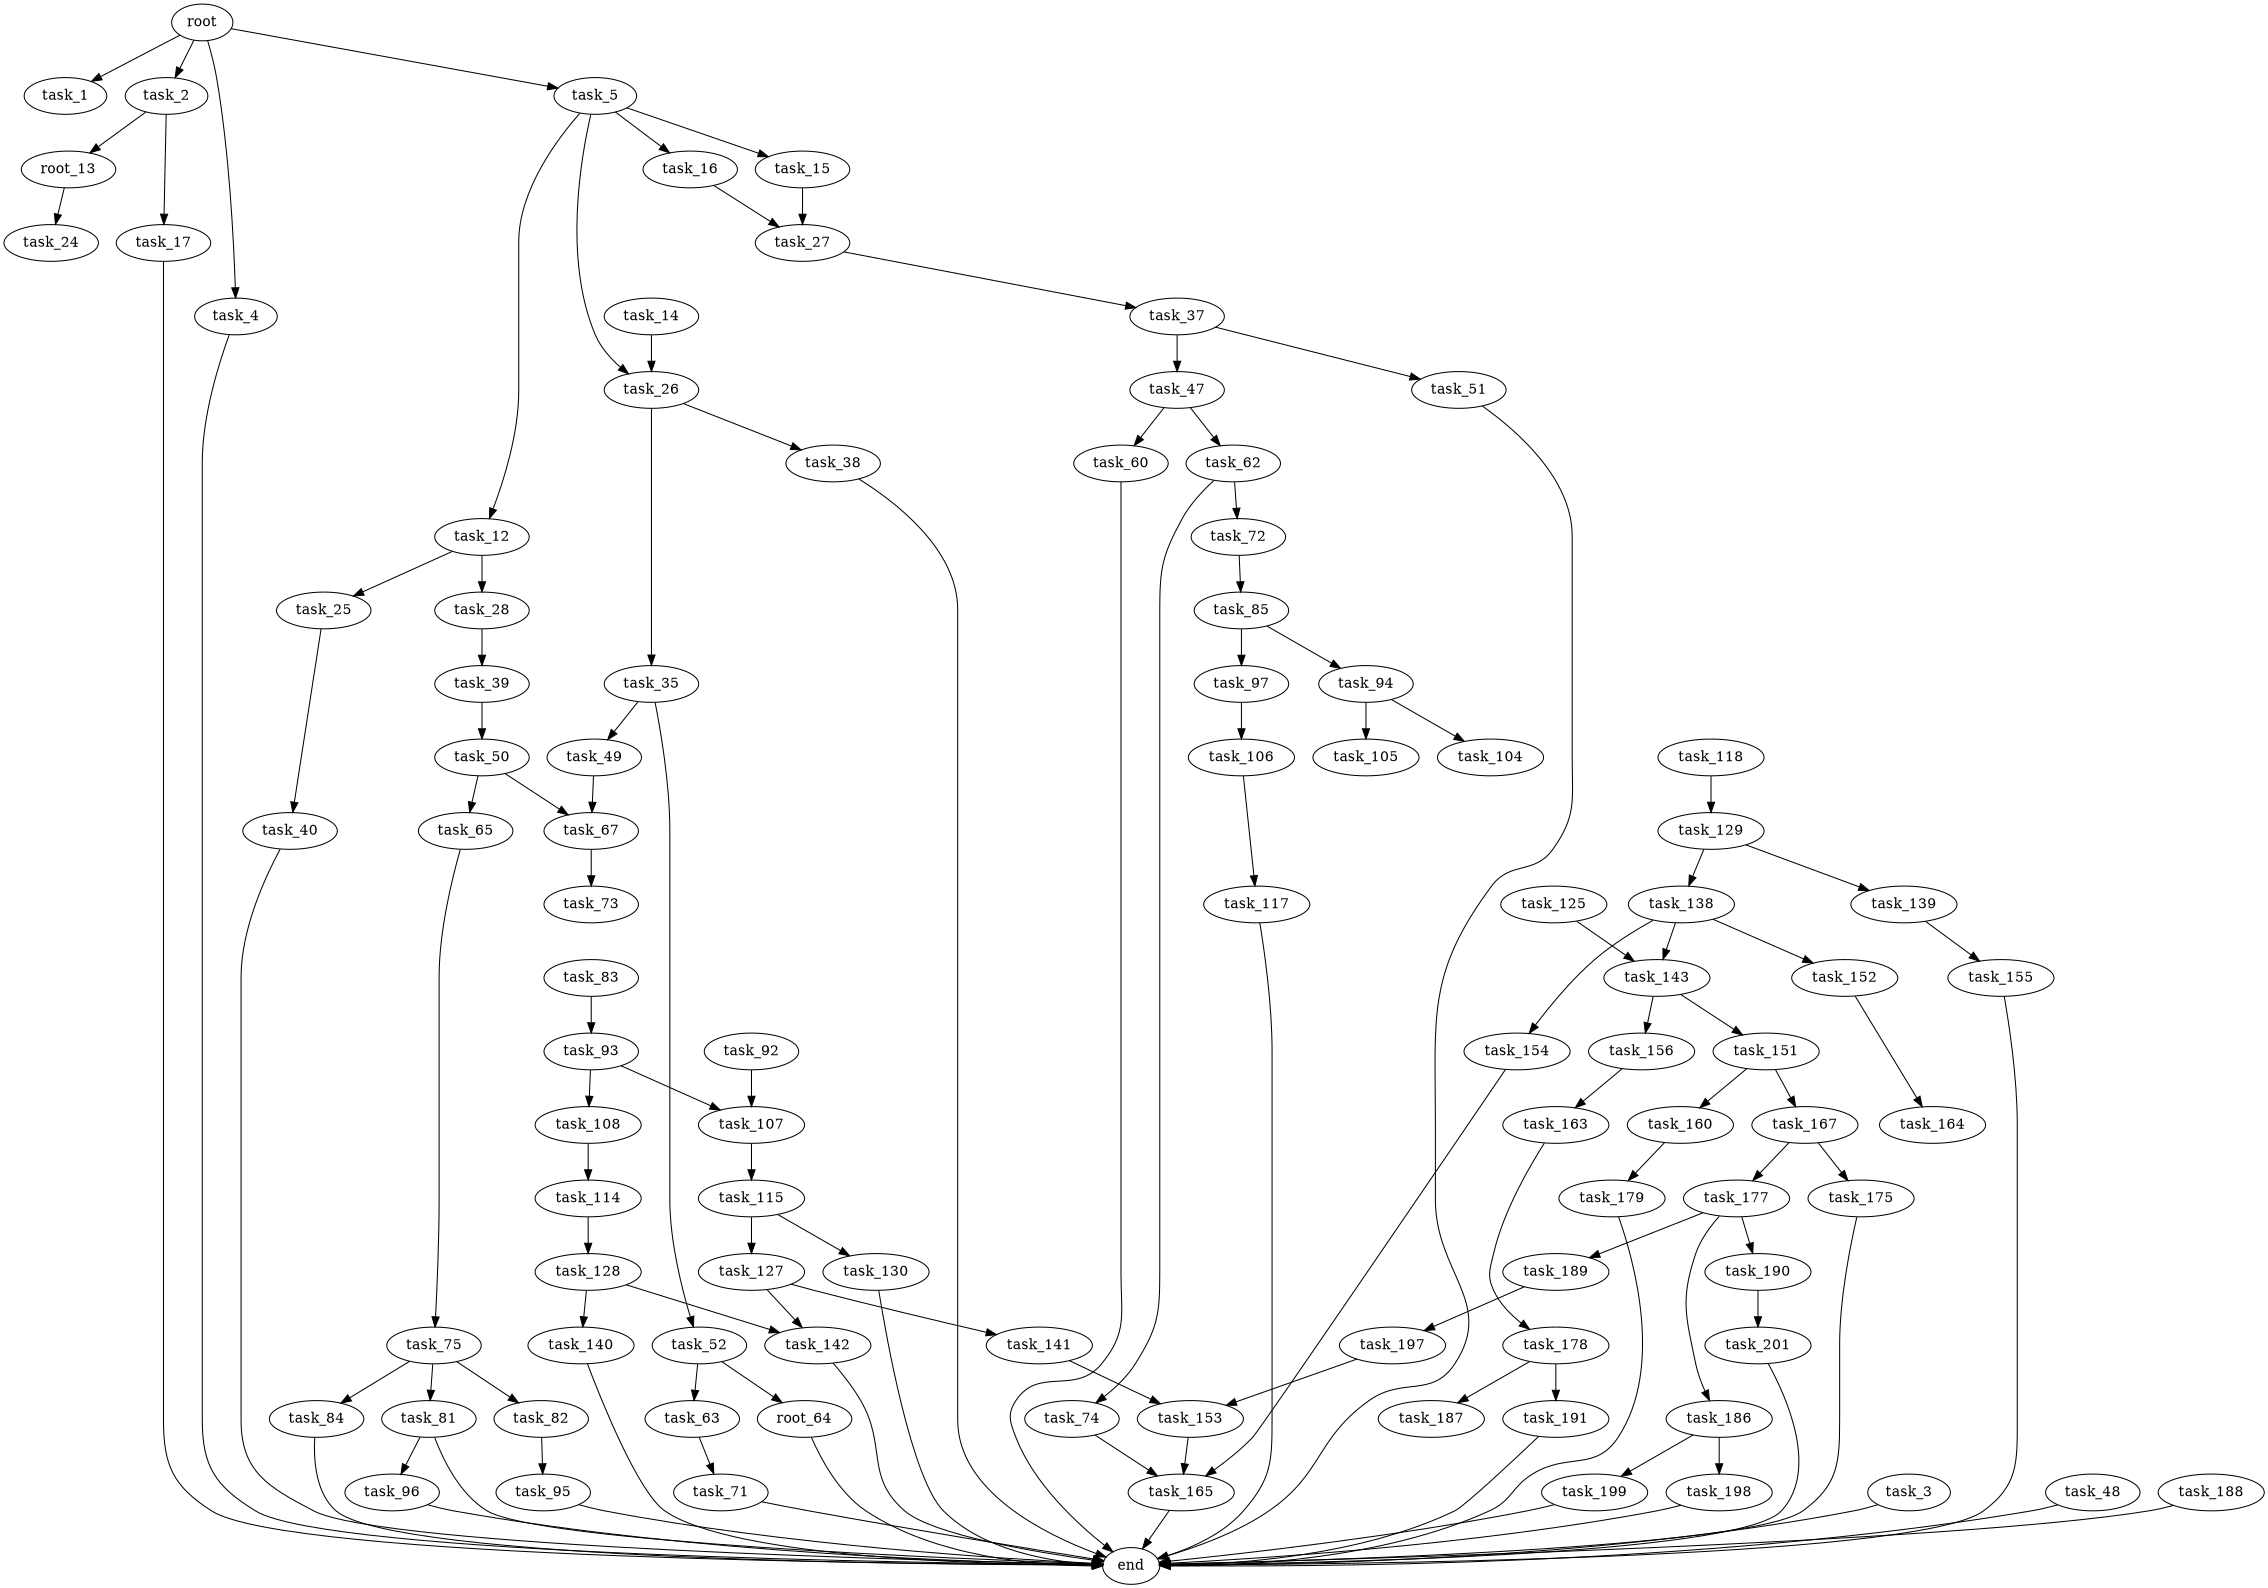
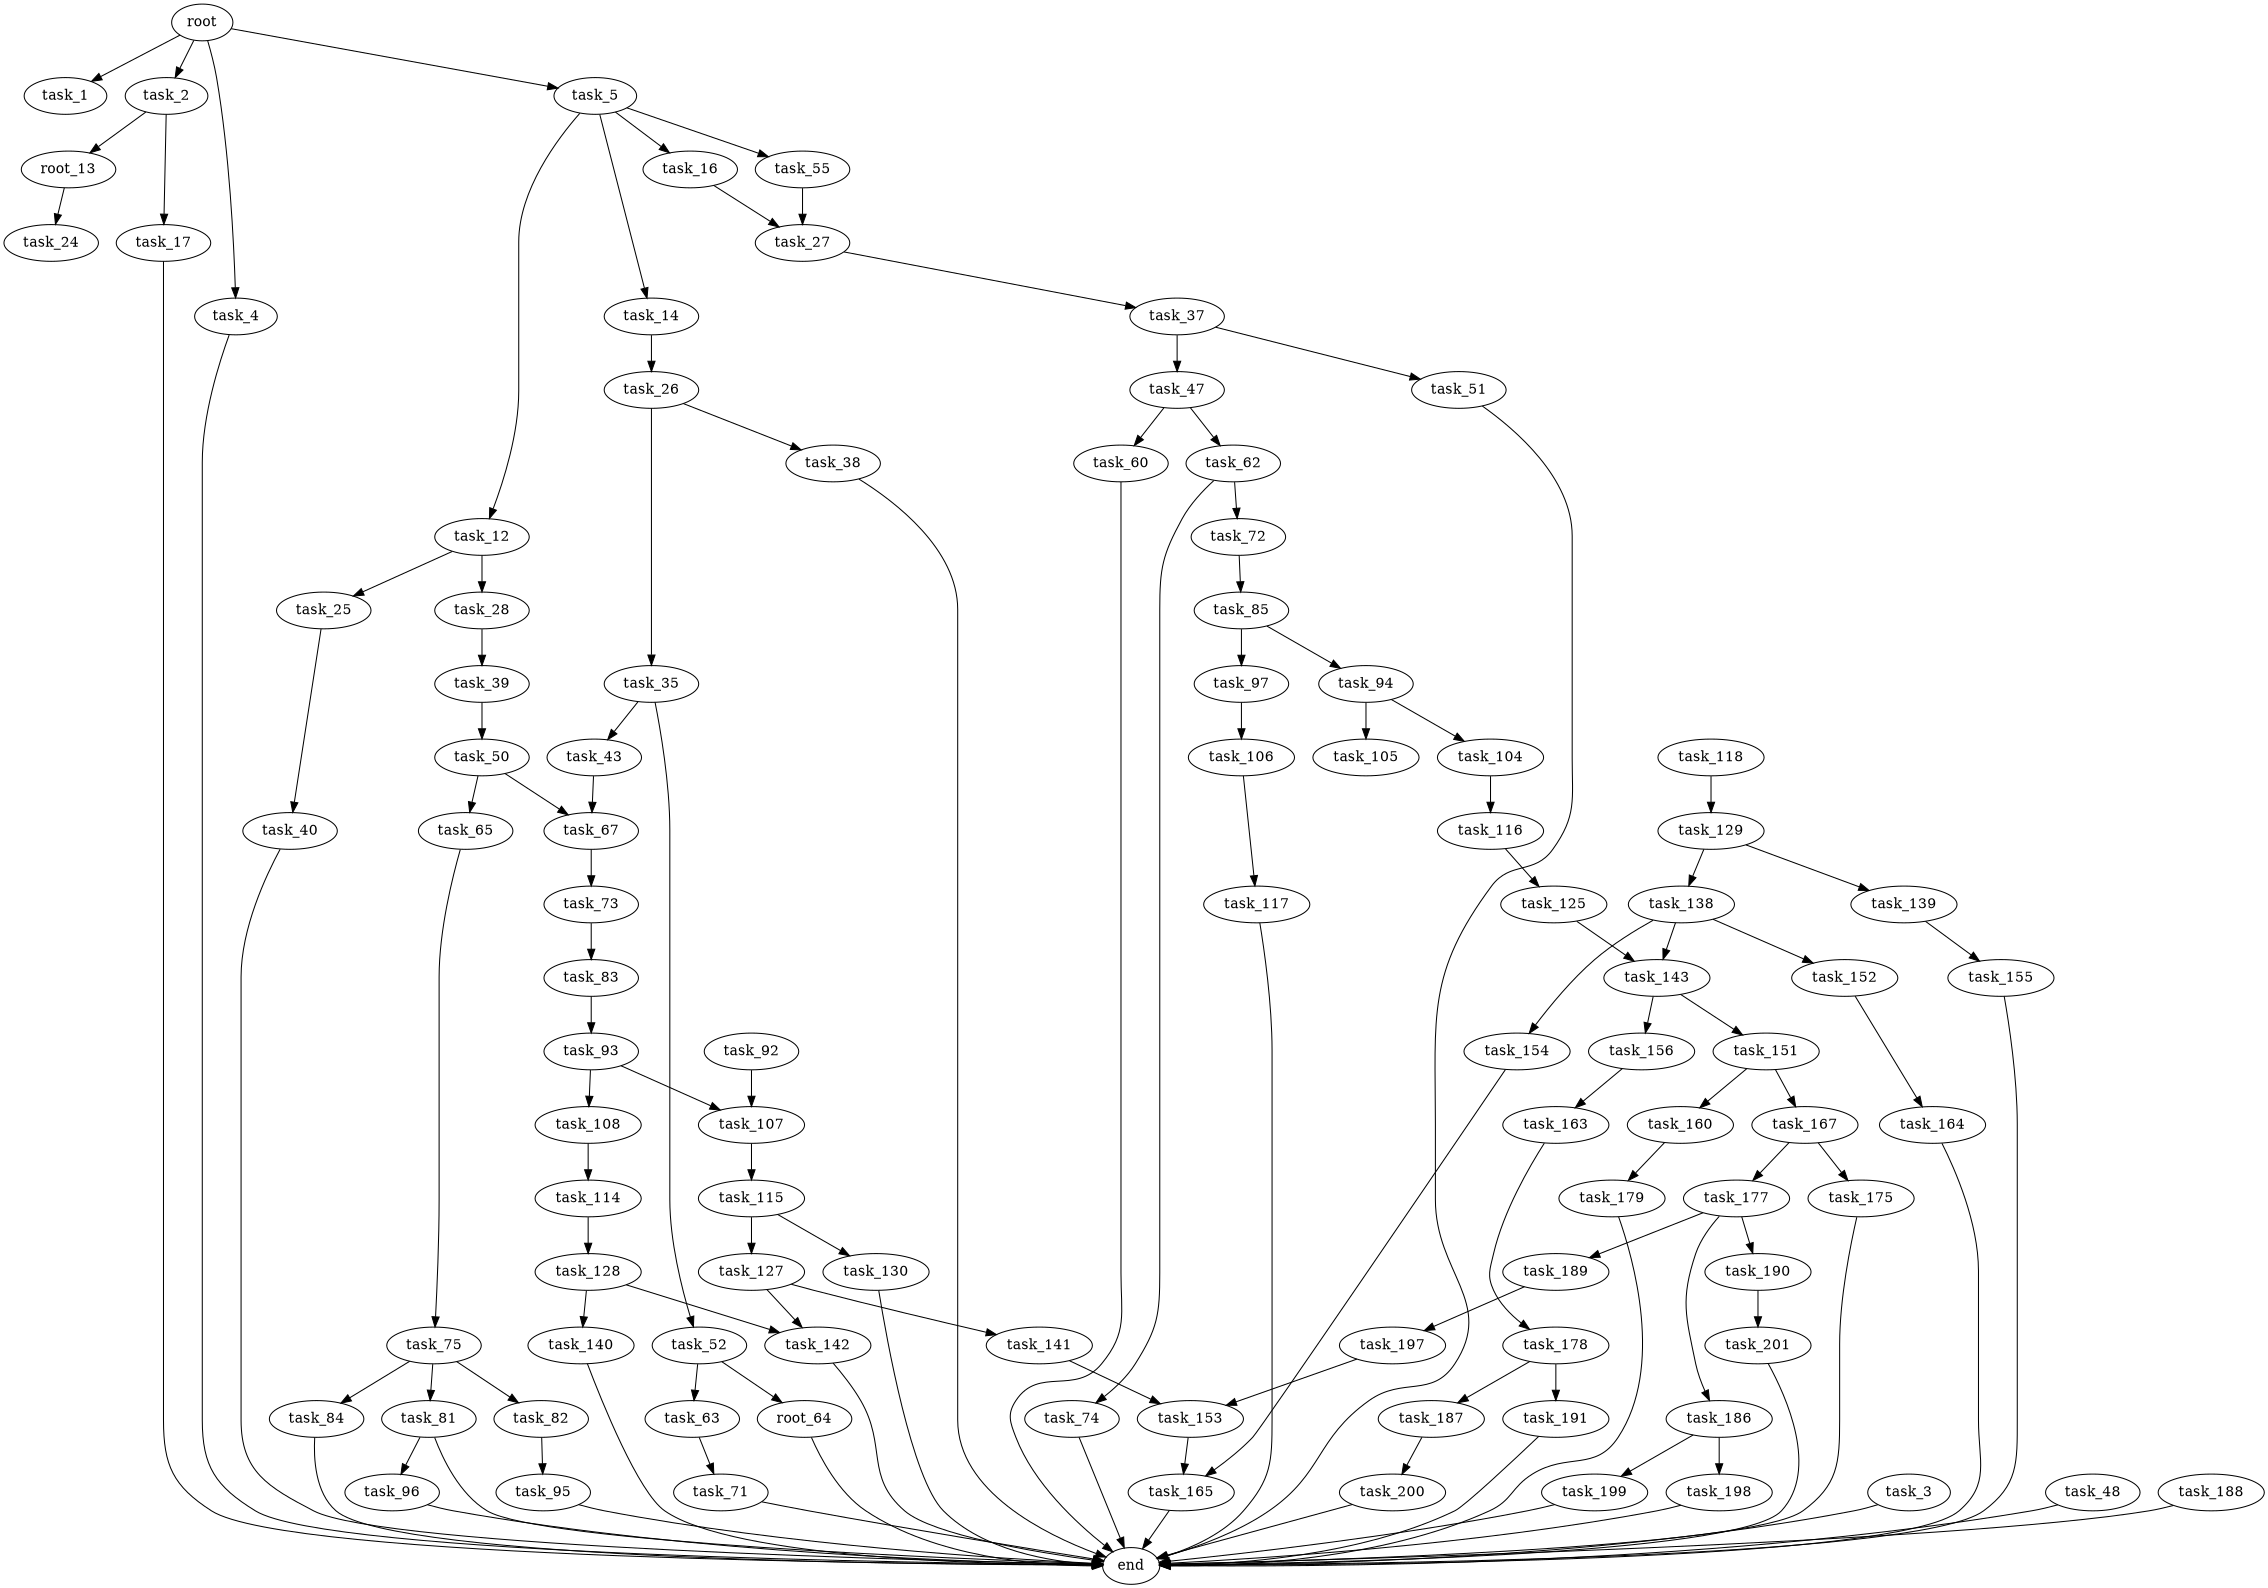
node "task_15": label "task_15" -> "task_55"
edge "task_5" -> "task_26": now "task_5" -> "task_14"
node "task_49": label "task_49" -> "task_43"
node "task_116": added
edge "task_73" -> "task_83": added
edge "task_74" -> "task_165": now "task_74" -> "end"
node "task_200": added
edge "task_164" -> "end": added
